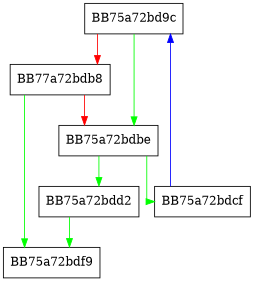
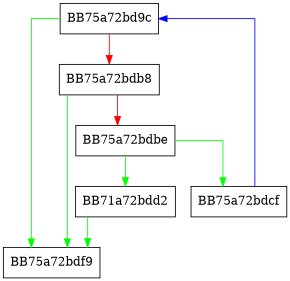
edge "BB75a72bd9c" -> "BB75a72bdbe": now "BB75a72bd9c" -> "BB75a72bdf9"
node "BB77a72bdb8": label "BB77a72bdb8" -> "BB75a72bdb8"
node "BB75a72bdd2": label "BB75a72bdd2" -> "BB71a72bdd2"
